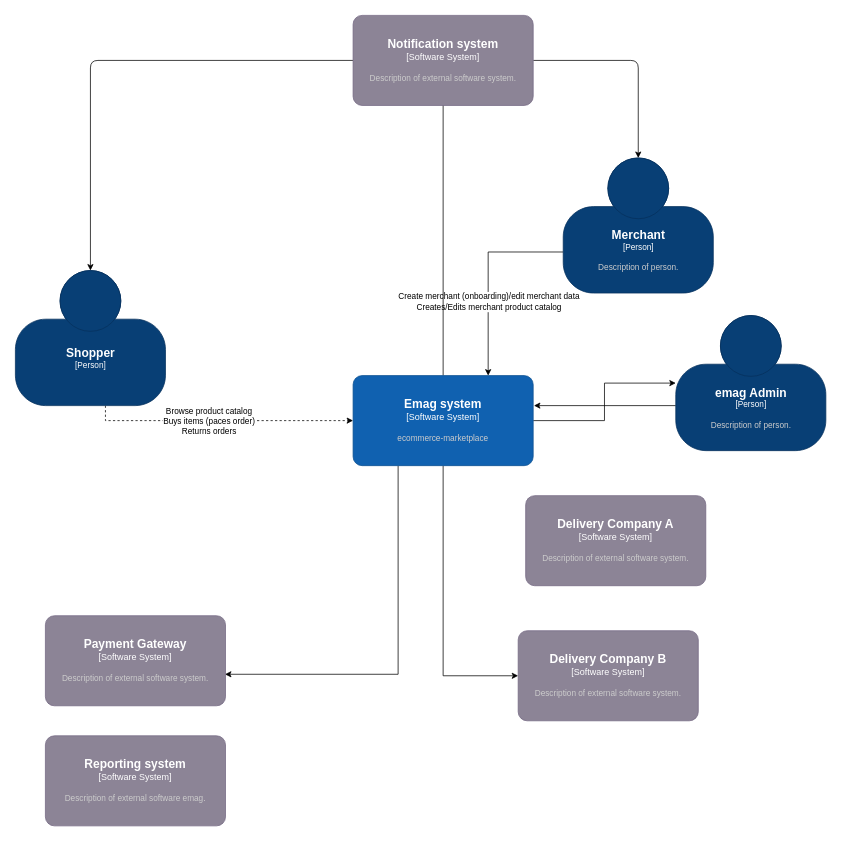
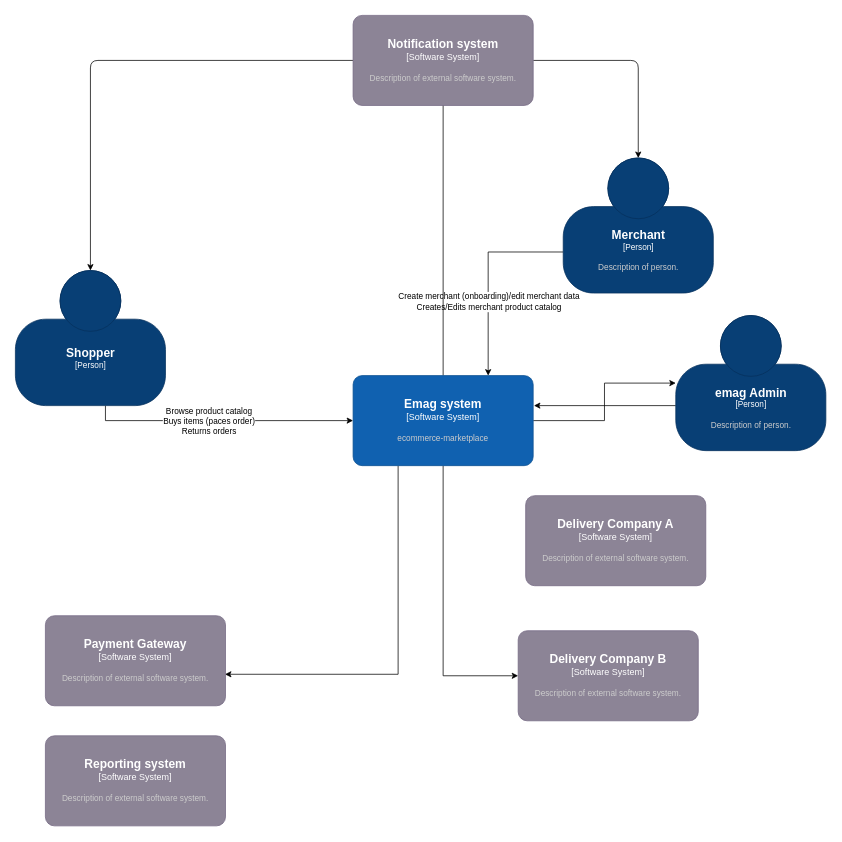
edge "Shopper [Person]" -> "Emag system [Software System] ecommerce-marketplace": style dashed -> solid
node "Reporting system [Software System] Description of external software emag.": label "Reporting system [Software System] Description of external software emag." -> "Reporting system [Software System] Description of external software system."
